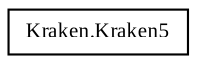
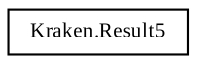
node "Kraken.Kraken5": label "Kraken.Kraken5" -> "Kraken.Result5"
